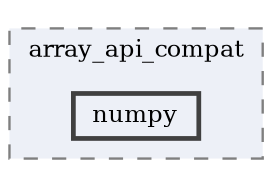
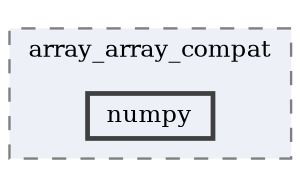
cluster "array_api_compat": label "array_api_compat" -> "array_array_compat"
